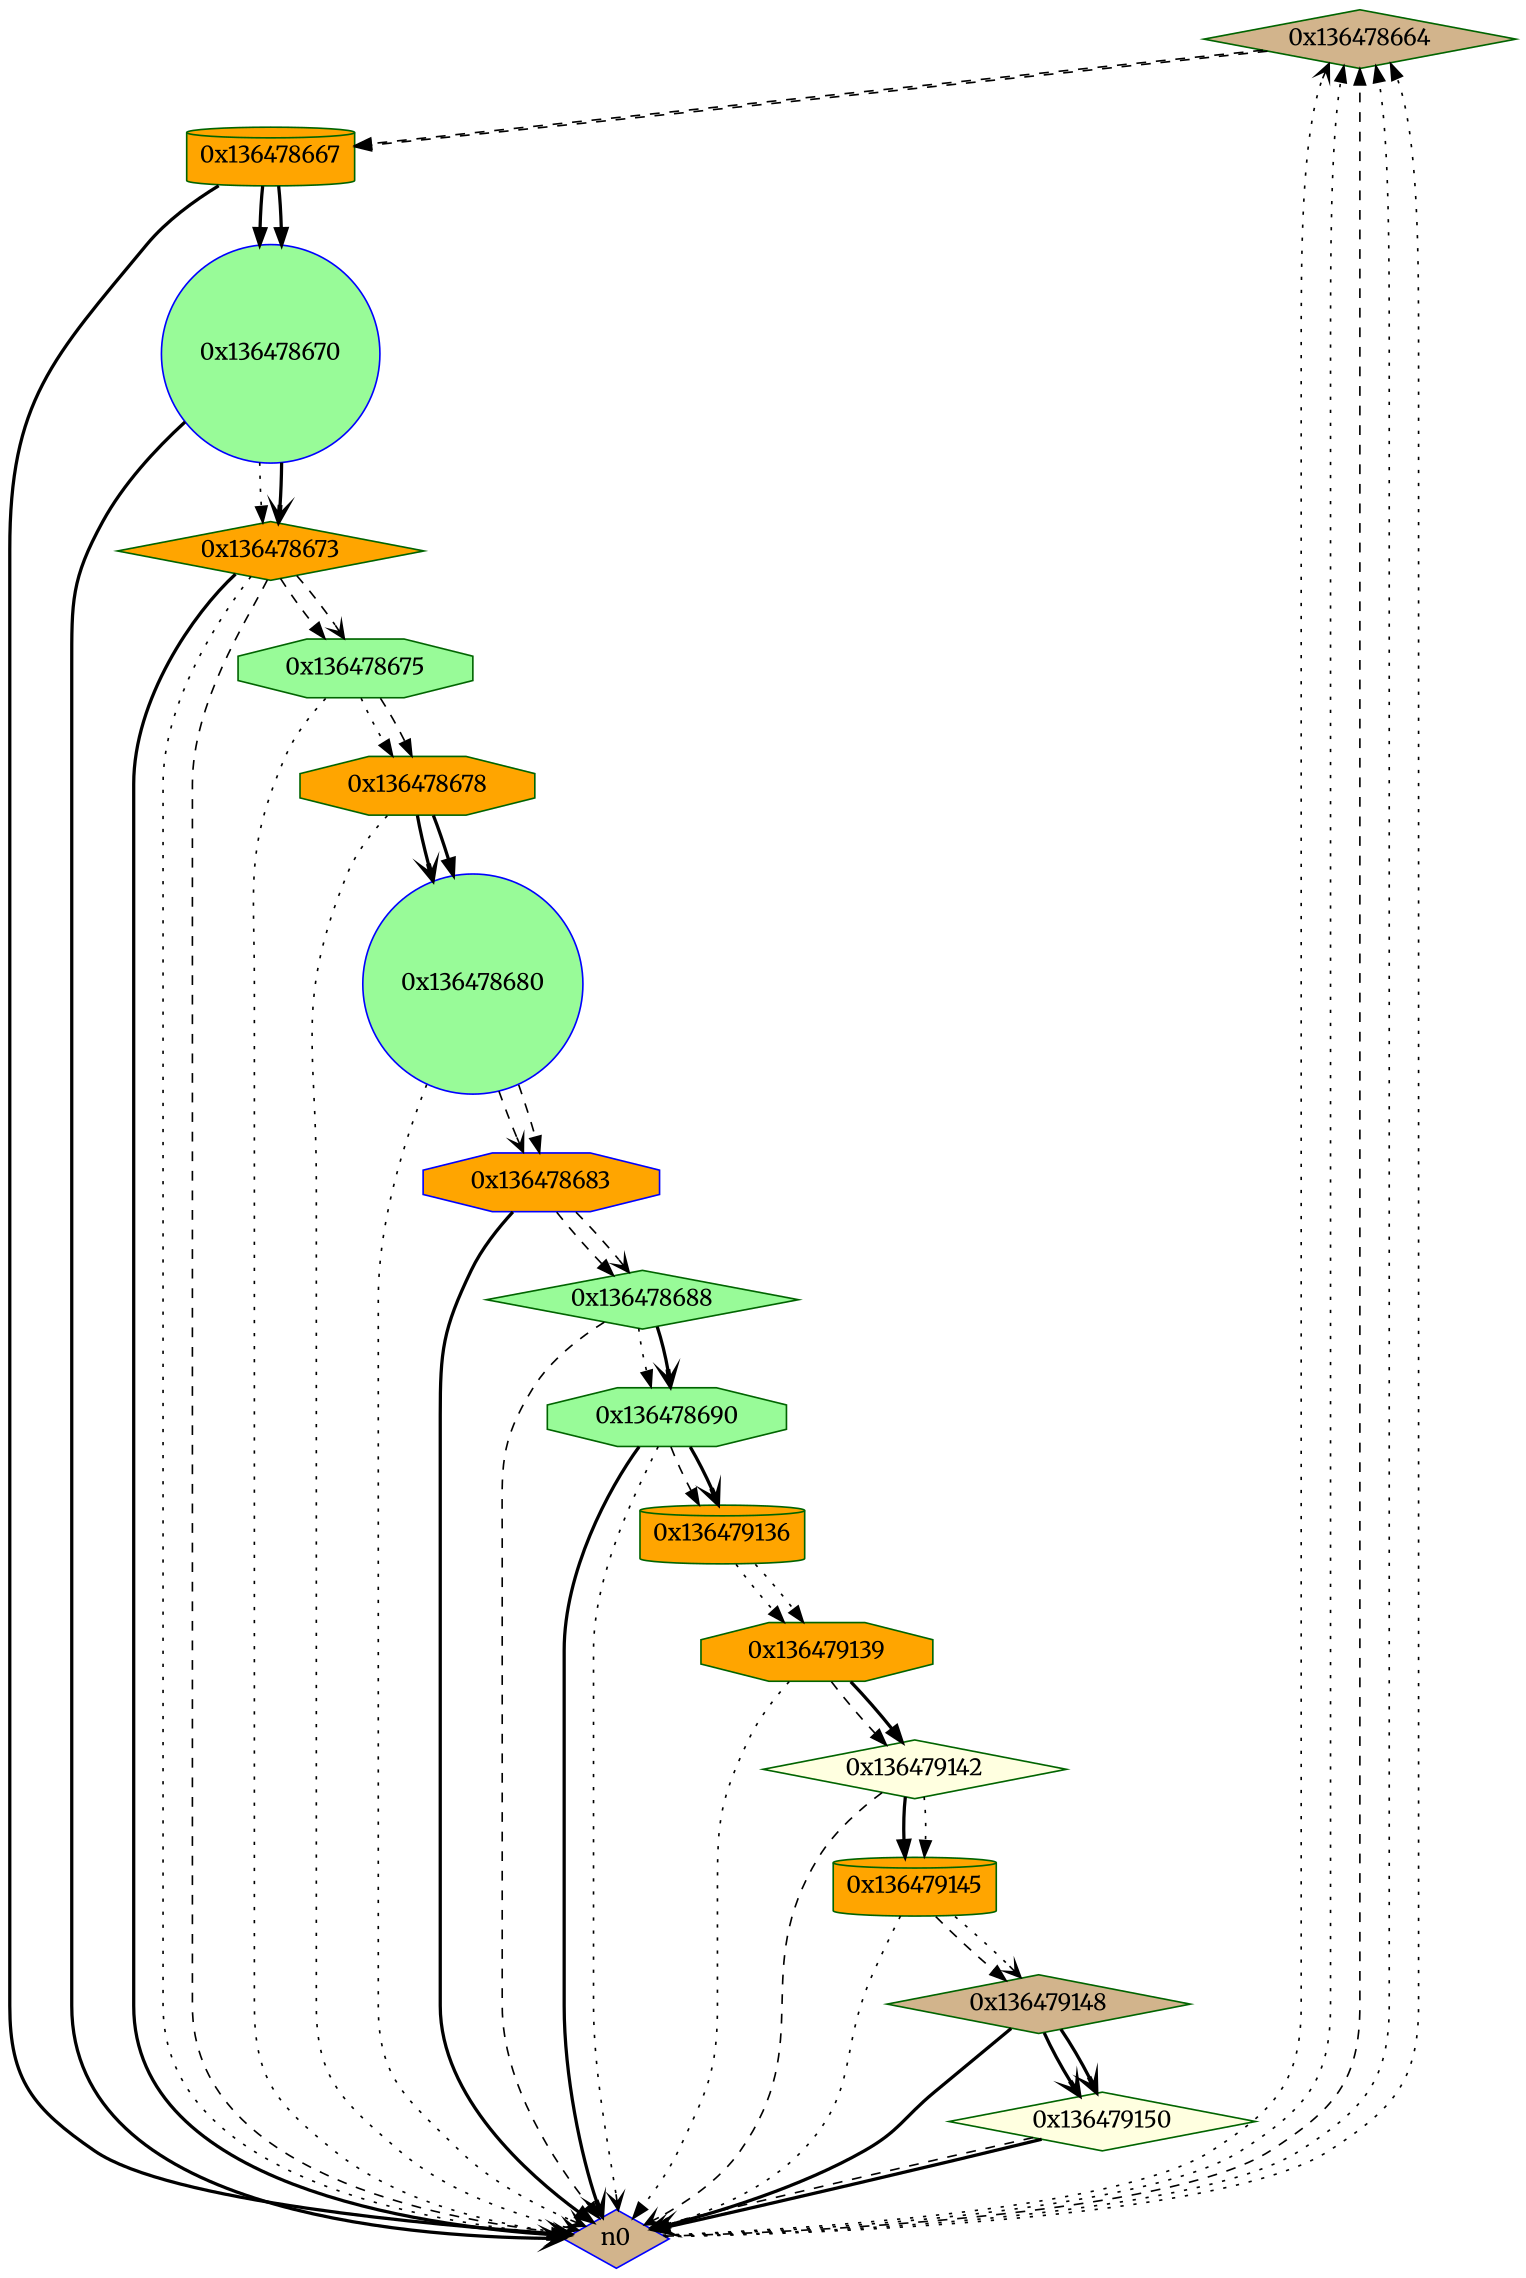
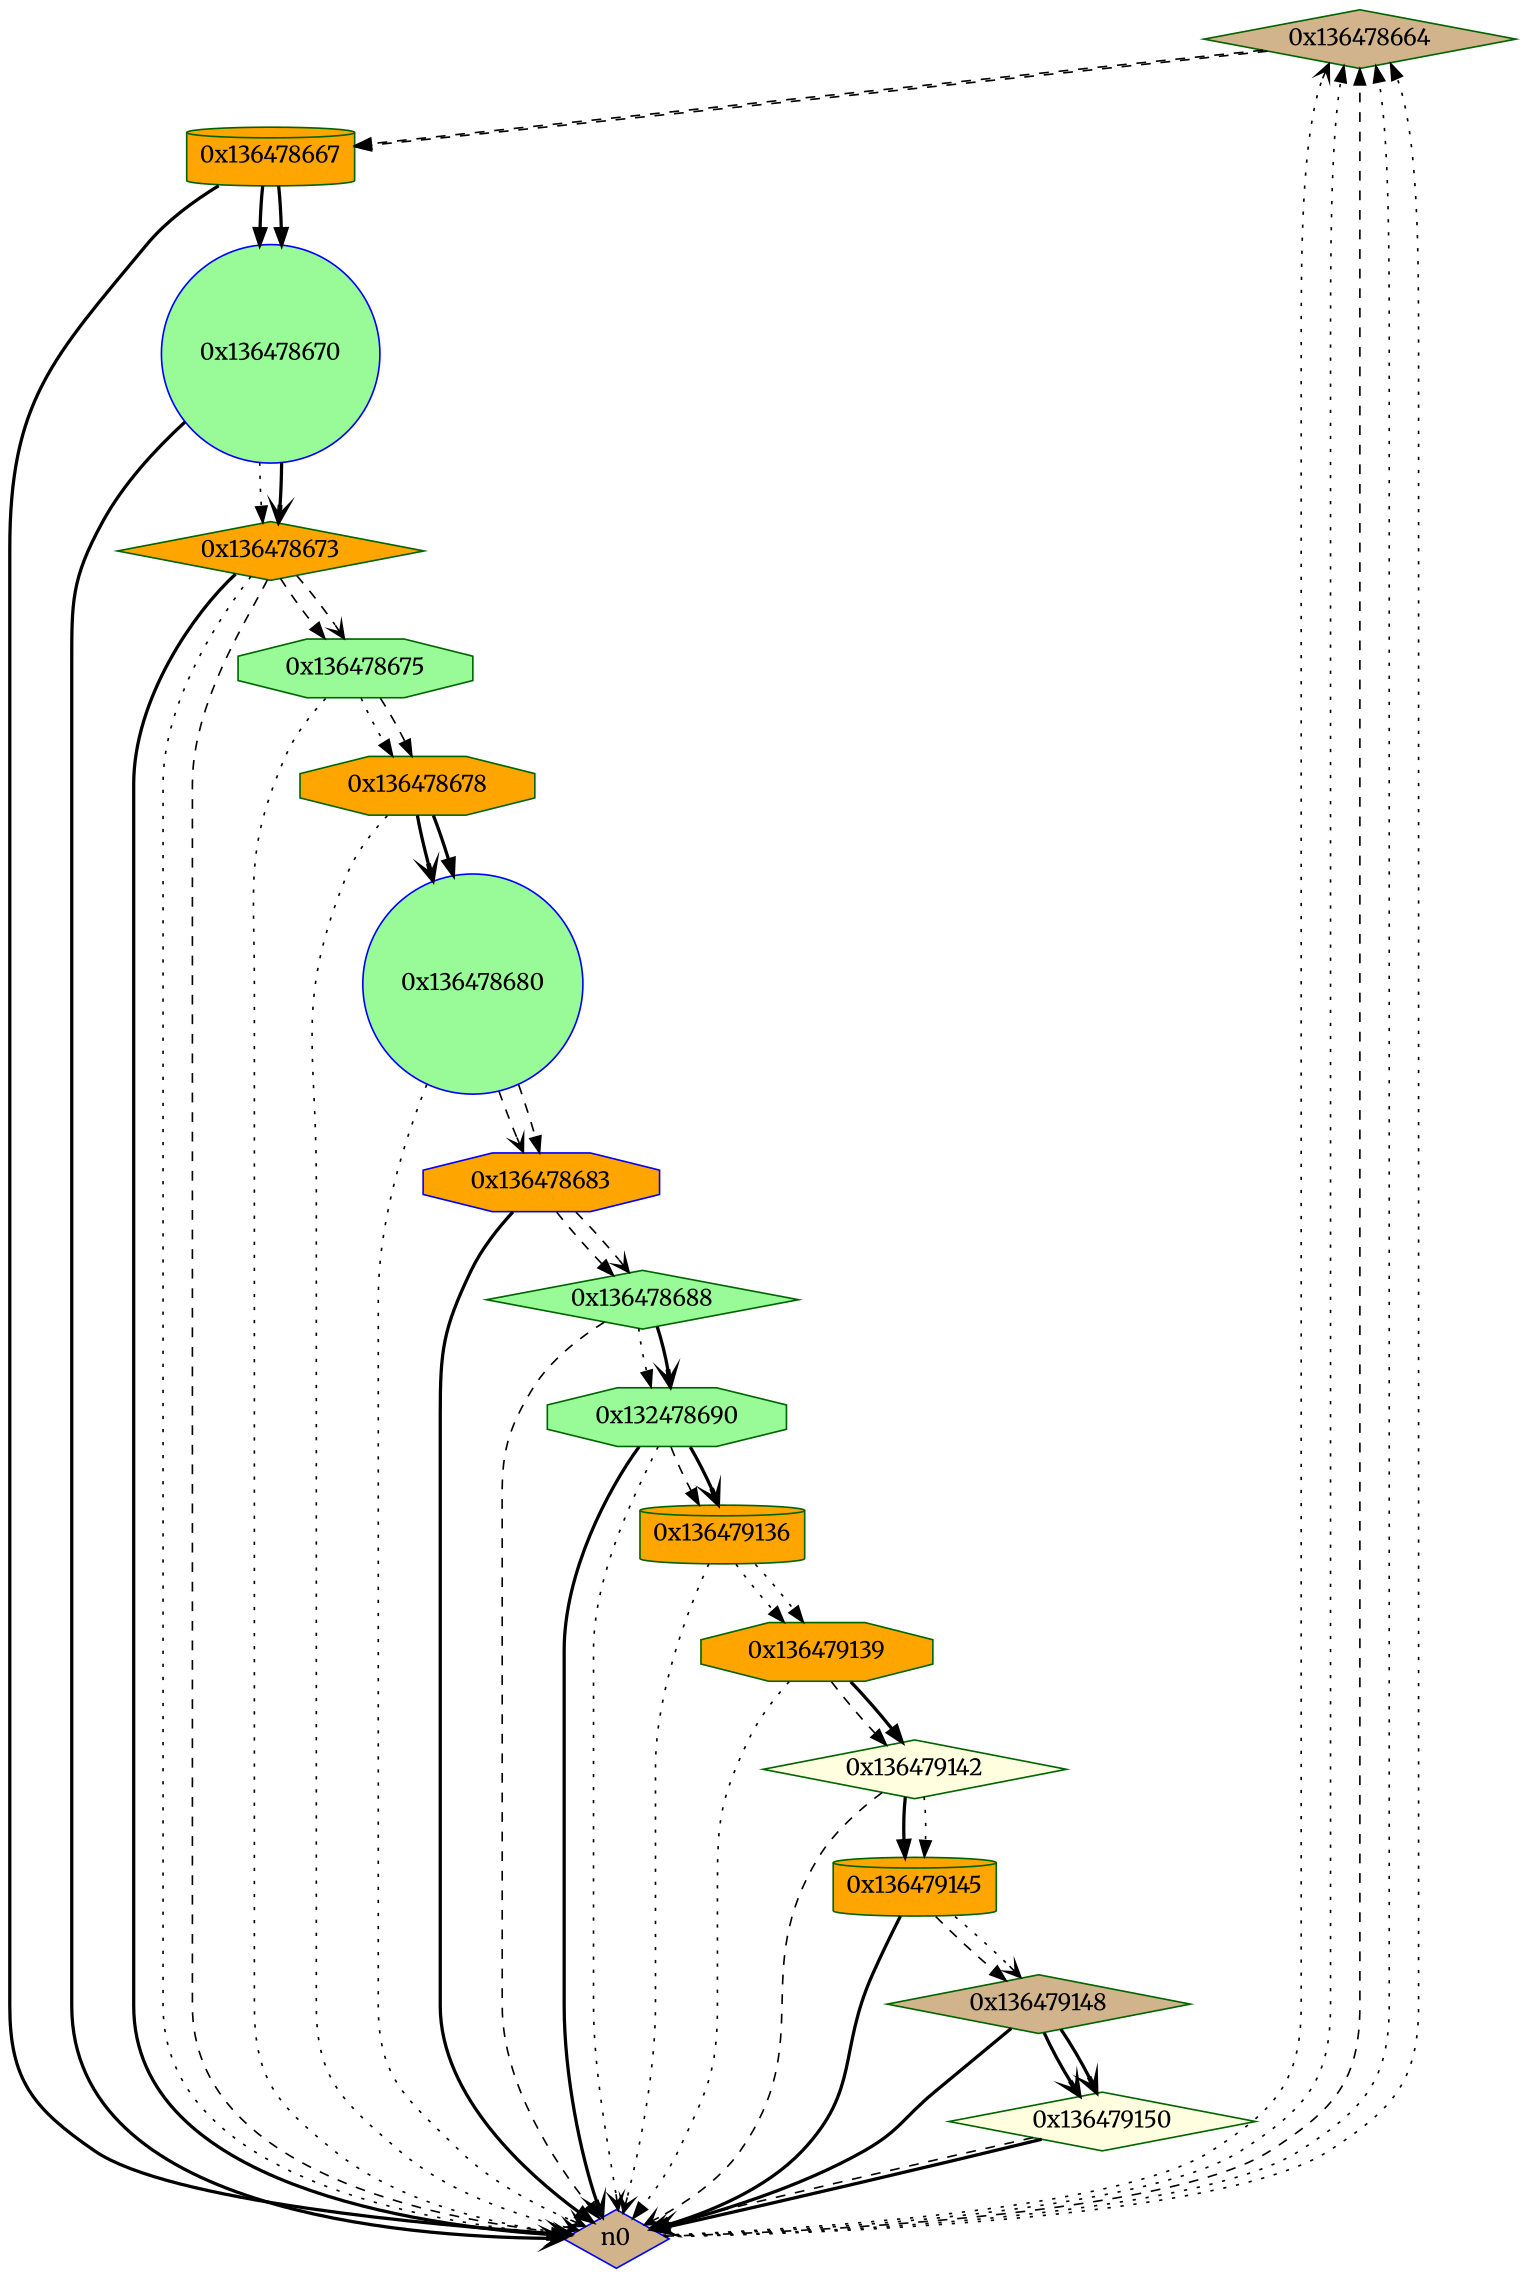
node "0x136478690": label "0x136478690" -> "0x132478690"
edge "0x136479136" -> "n0": added
edge "0x136479145" -> "n0": style dotted -> bold
